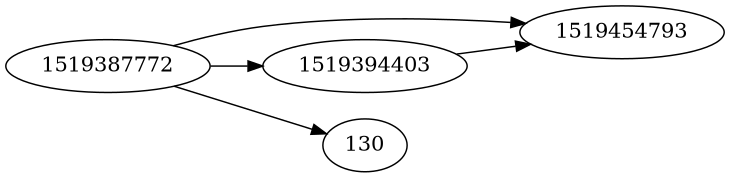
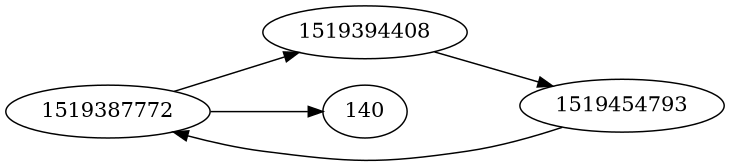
edge "1519387772" -> "1519454793": reversed
node "1519394403": label "1519394403" -> "1519394408"
node "130": label "130" -> "140"
